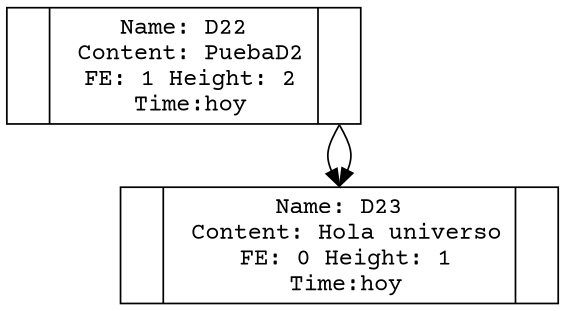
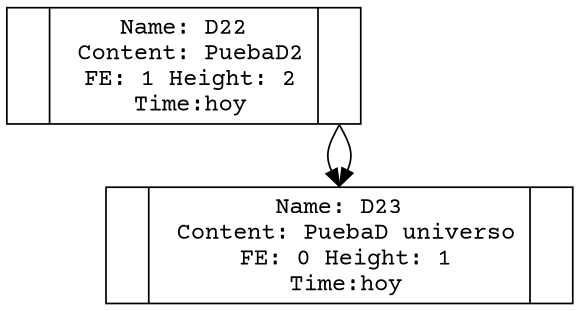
node "Name: D23": text "Content: Hola universo" -> "Content: PuebaD universo"
